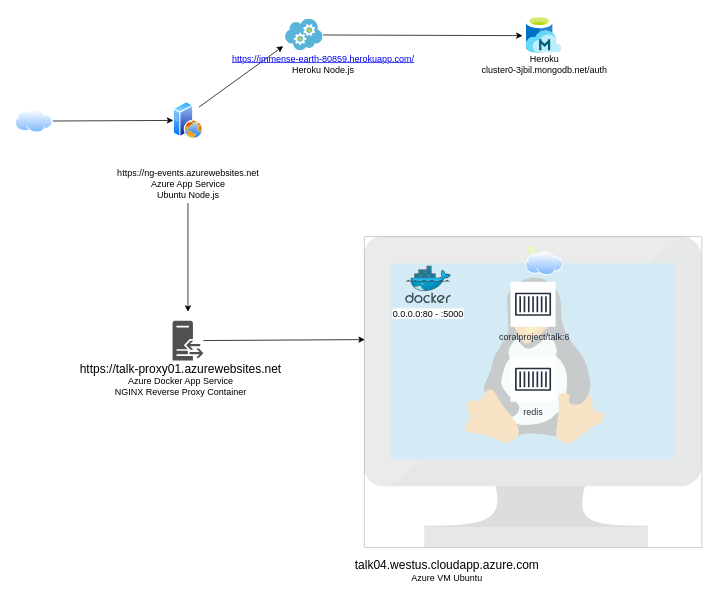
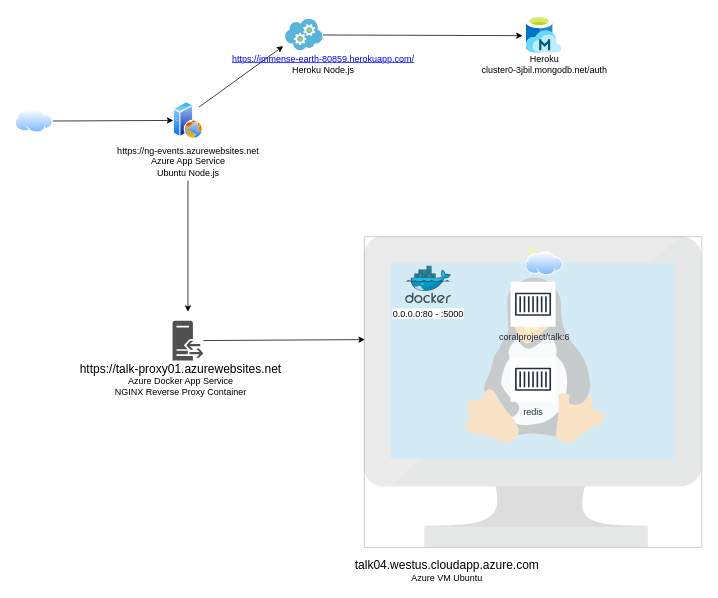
node "https://ng-events.azurewebsites.net Azure App Service Ubuntu Node.js": moved (188, 184) -> (188, 162)
